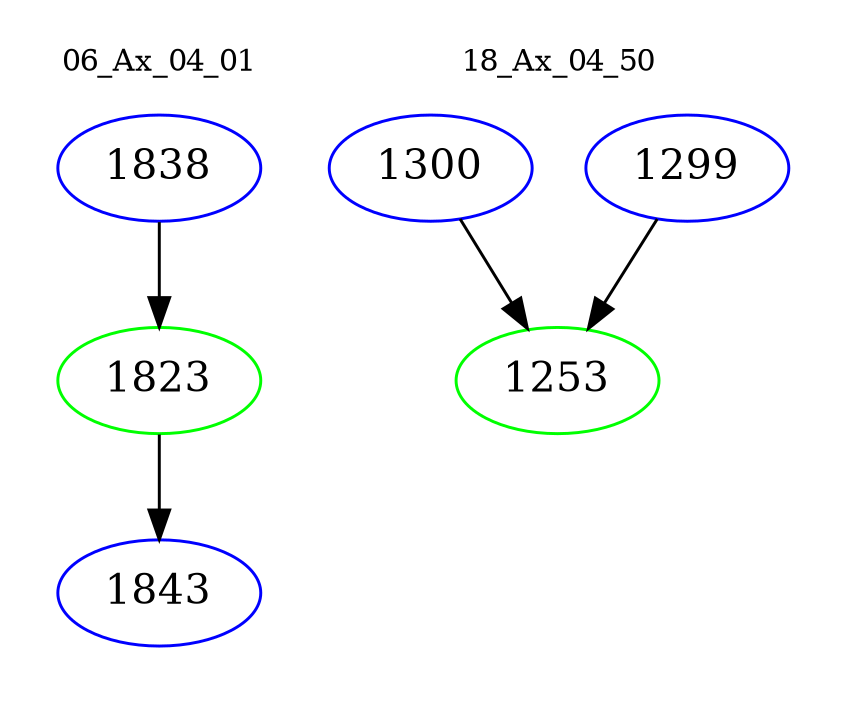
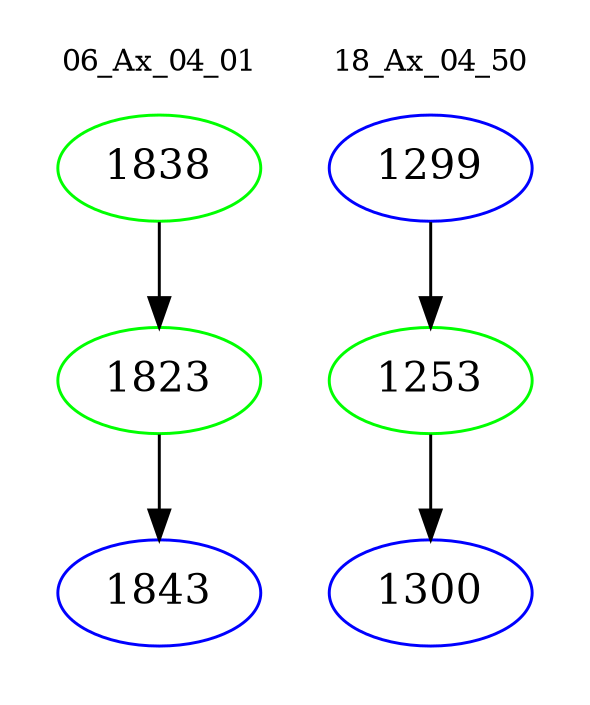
node "1838": color blue -> green
edge "1300" -> "1253": reversed
